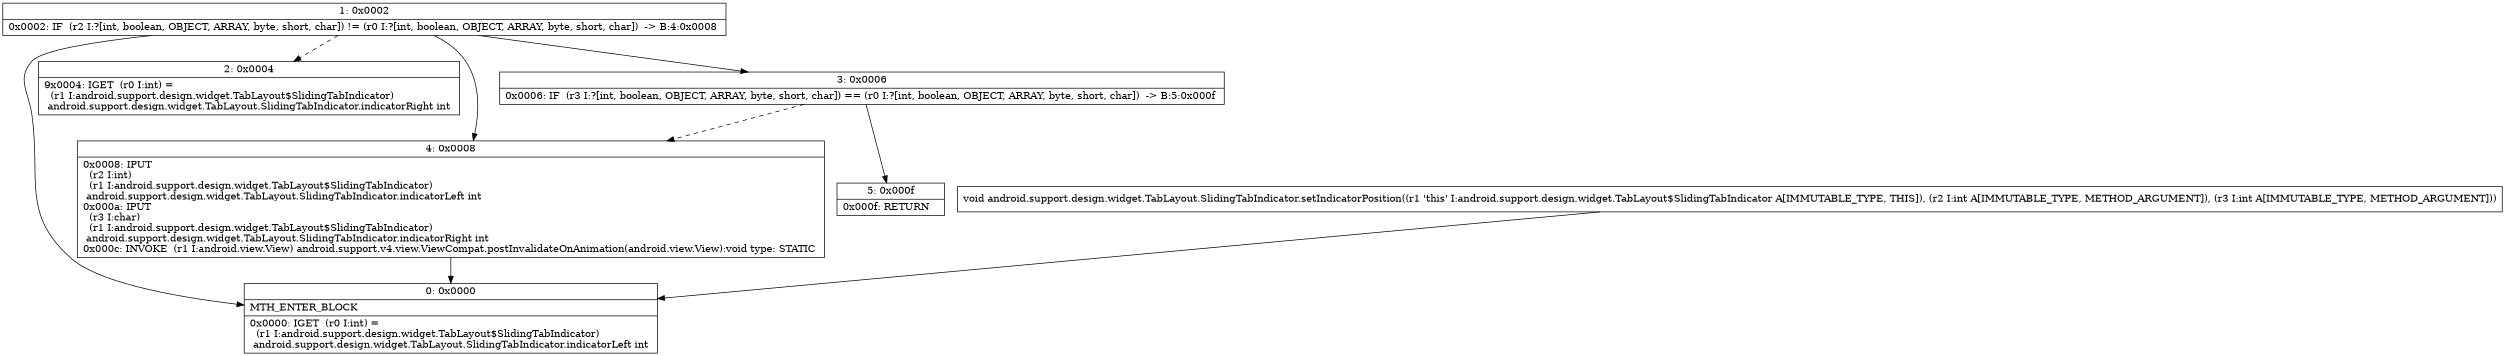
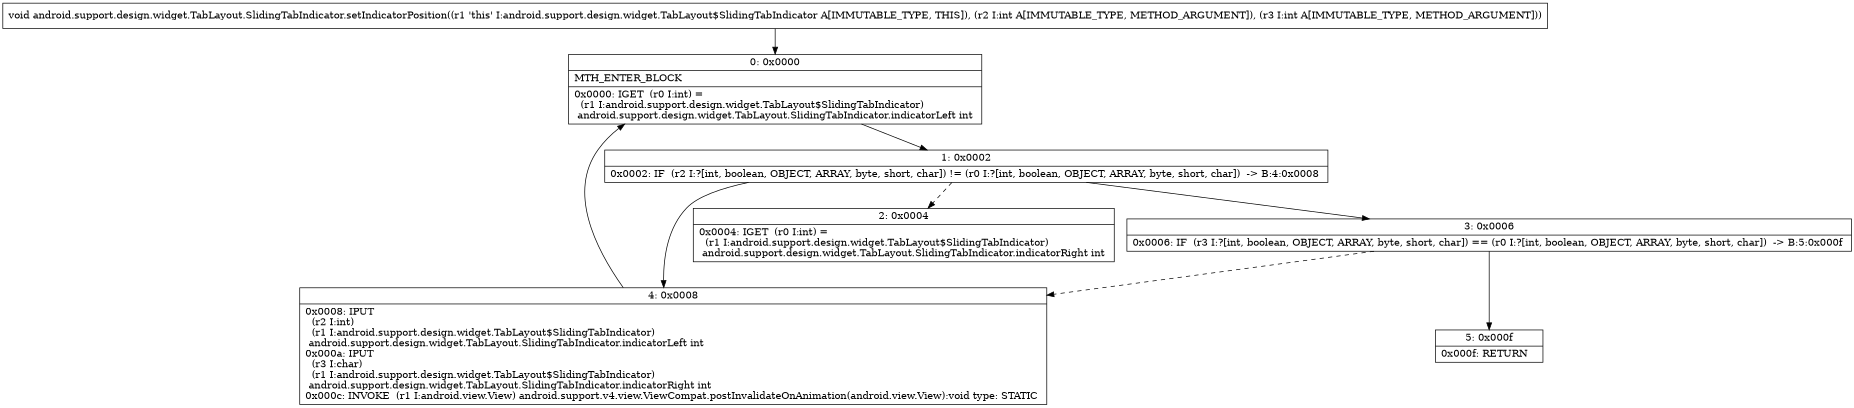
node "2: 0x0004": text "9x0004: IGET  (r0 I:int) =" -> "0x0004: IGET  (r0 I:int) ="
edge "1: 0x0002" -> "0: 0x0000": reversed
